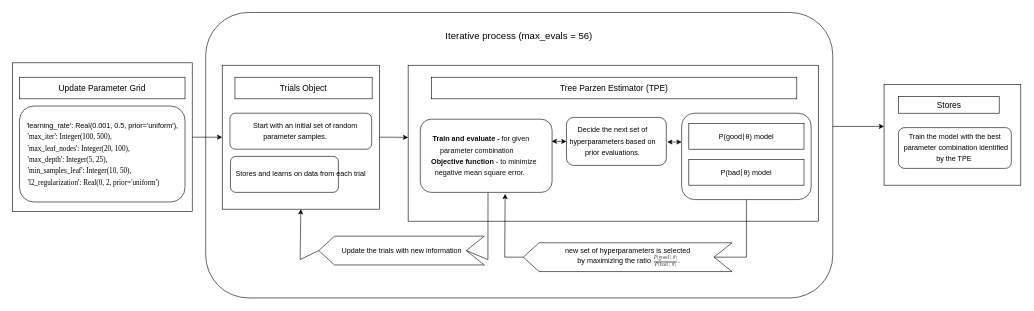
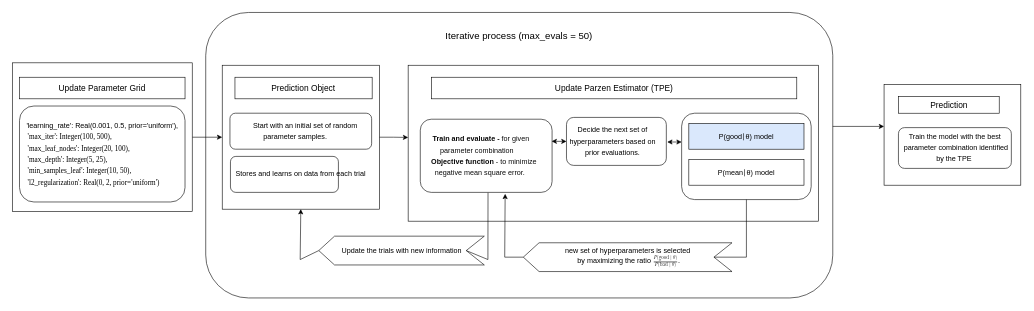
node "Iterative process (max_evals = 56)": label "Iterative process (max_evals = 56)" -> "Iterative process (max_evals = 50)"
node "Trials Object": label "Trials Object" -> "Prediction Object"
node "Tree Parzen Estimator (TPE)": label "Tree Parzen Estimator (TPE)" -> "Update Parzen Estimator (TPE)"
node "Stores": label "Stores" -> "Prediction"
node "P(good∣θ) model": fillcolor #ffffff -> #dae8fc
node "P(bad∣θ) model": label "P(bad∣θ) model" -> "P(mean∣θ) model"
